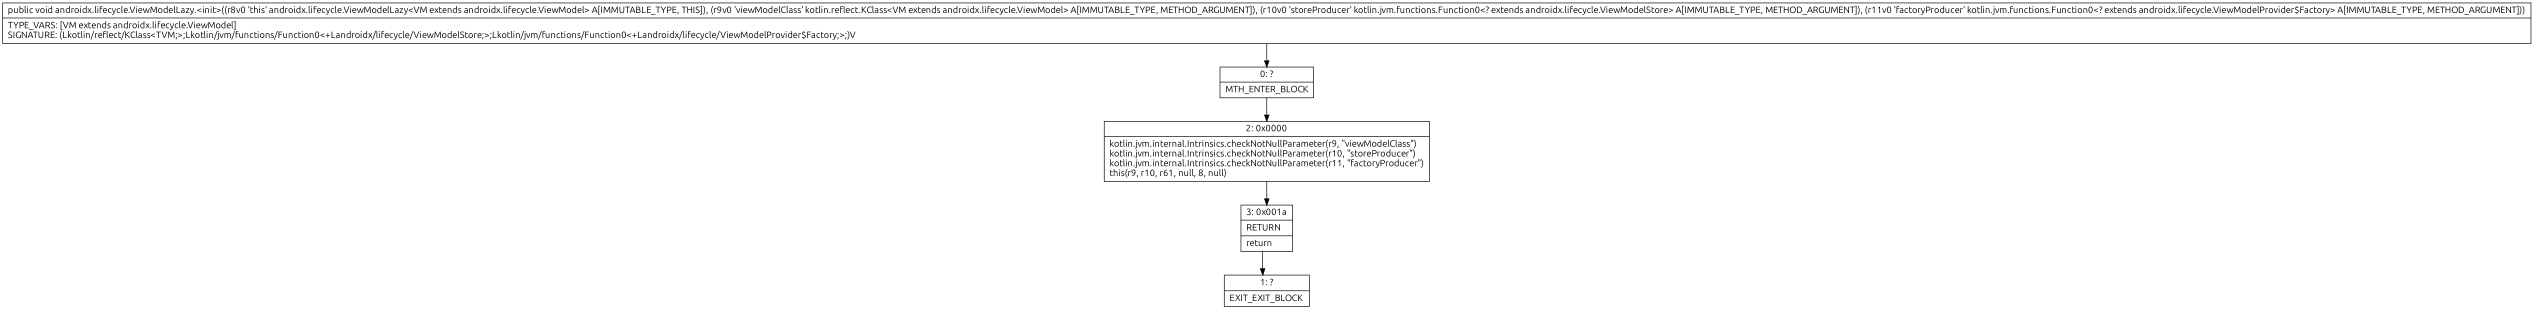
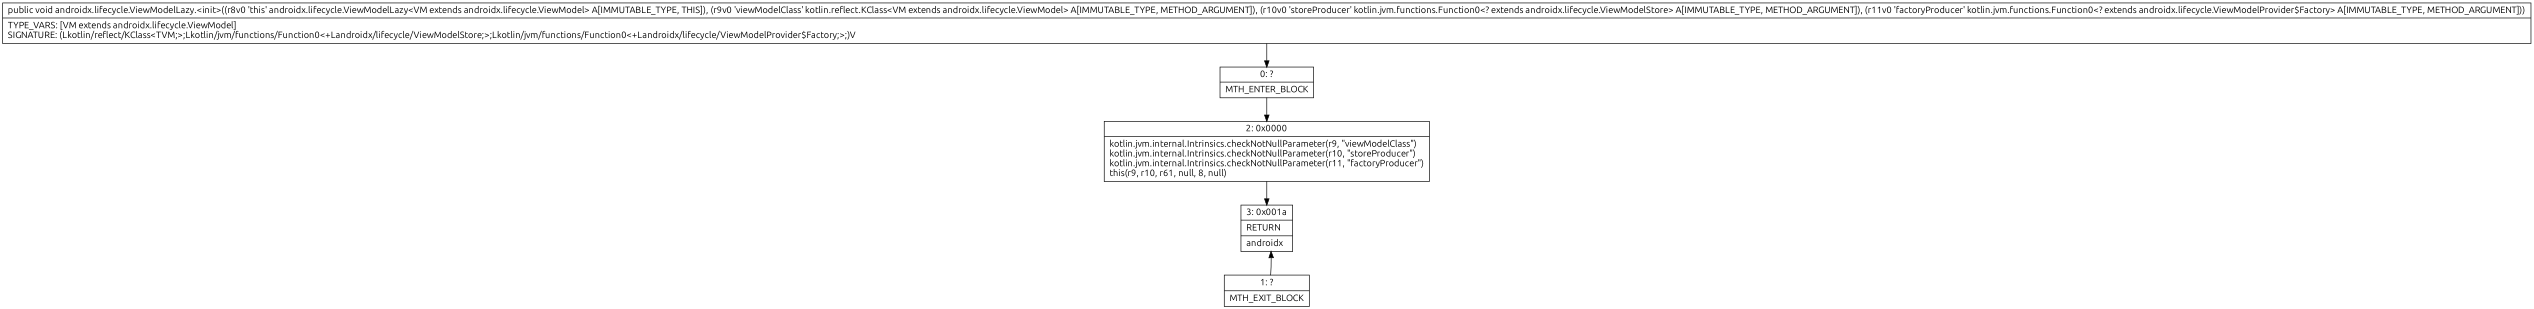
node "3: 0x001a": text "return" -> "androidx"
edge "3: 0x001a" -> "1: ?": reversed
node "1: ?": text "EXIT_EXIT_BLOCK" -> "MTH_EXIT_BLOCK"
